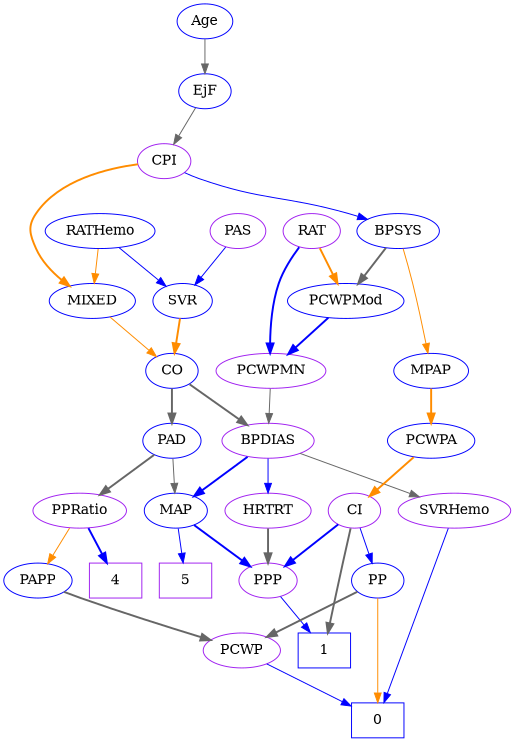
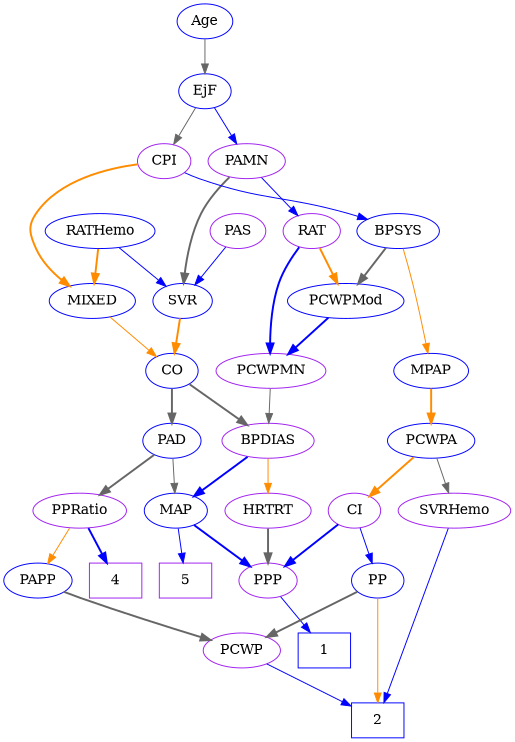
node "PAMN": added
edge "RATHemo" -> "MIXED": style solid -> bold
edge "BPDIAS" -> "HRTRT": color blue -> darkorange
edge "BPDIAS" -> "SVRHemo": now "PCWPA" -> "SVRHemo"
edge "CI" -> "1": removed
node "0": label "0" -> "2"
